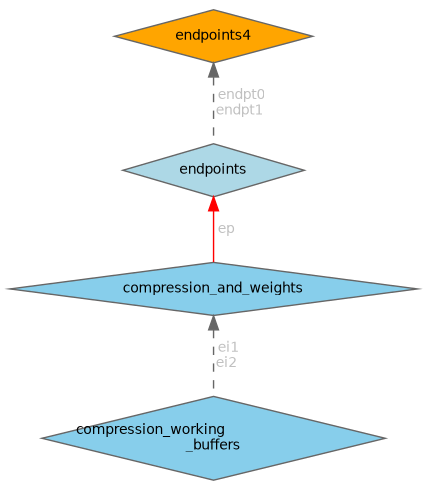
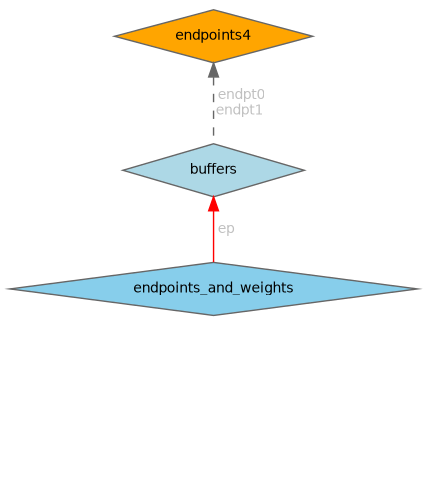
node "endpoints": label "endpoints" -> "buffers"
node "compression_and_weights": label "compression_and_weights" -> "endpoints_and_weights"
node "compression_working _buffers": removed
